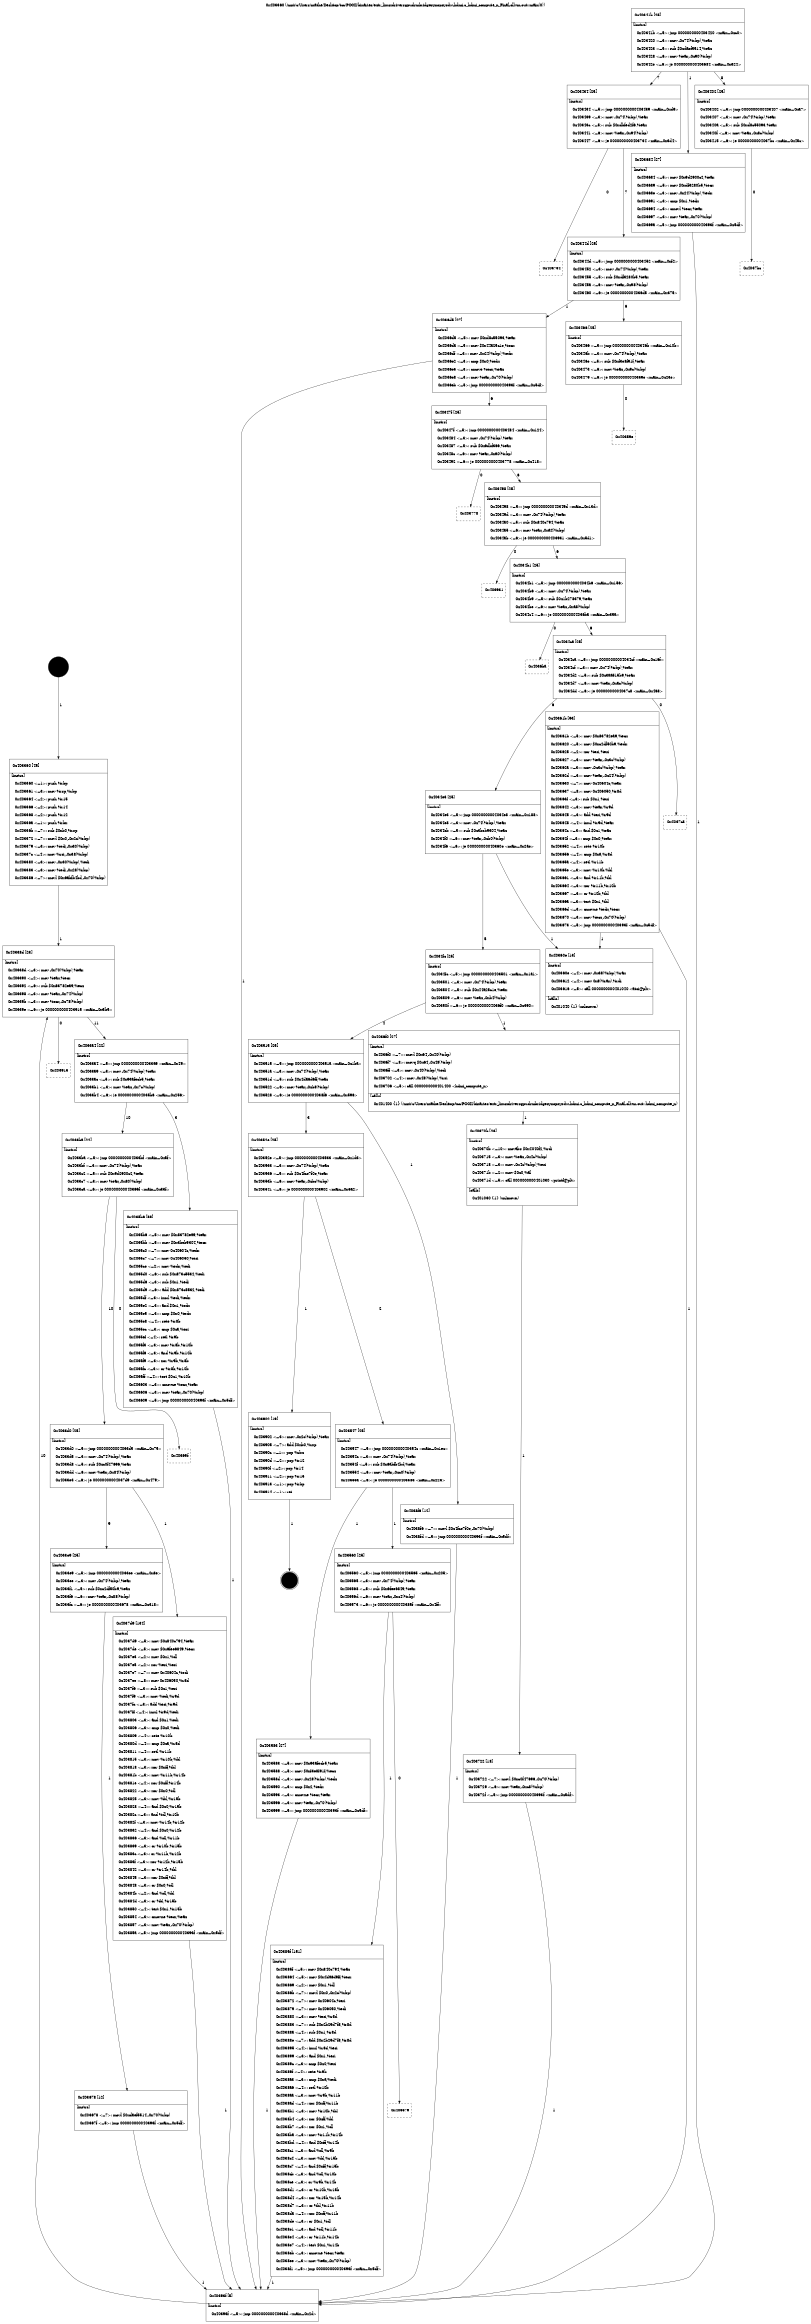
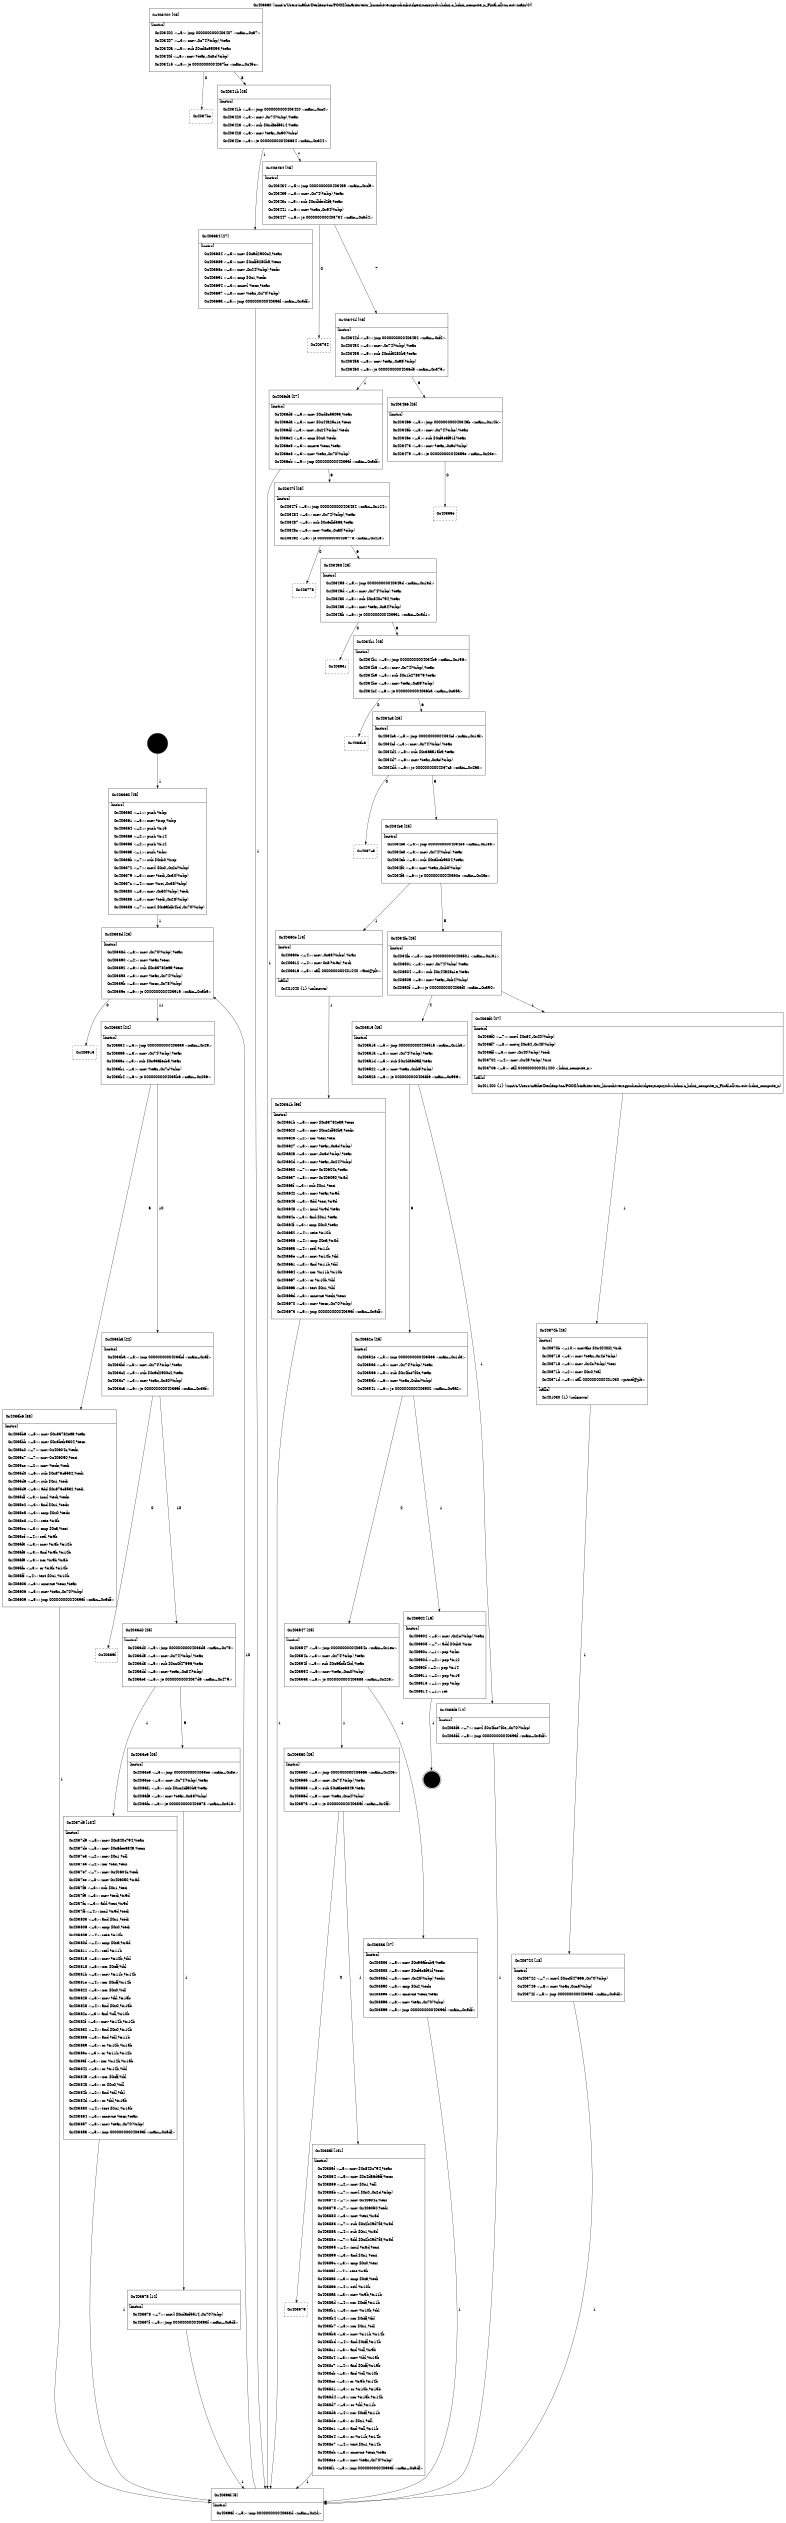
edge "0x40341b [25]" -> "0x403402 [25]": reversed
edge "0x40361b [93]" -> "0x40360e [13]": reversed
